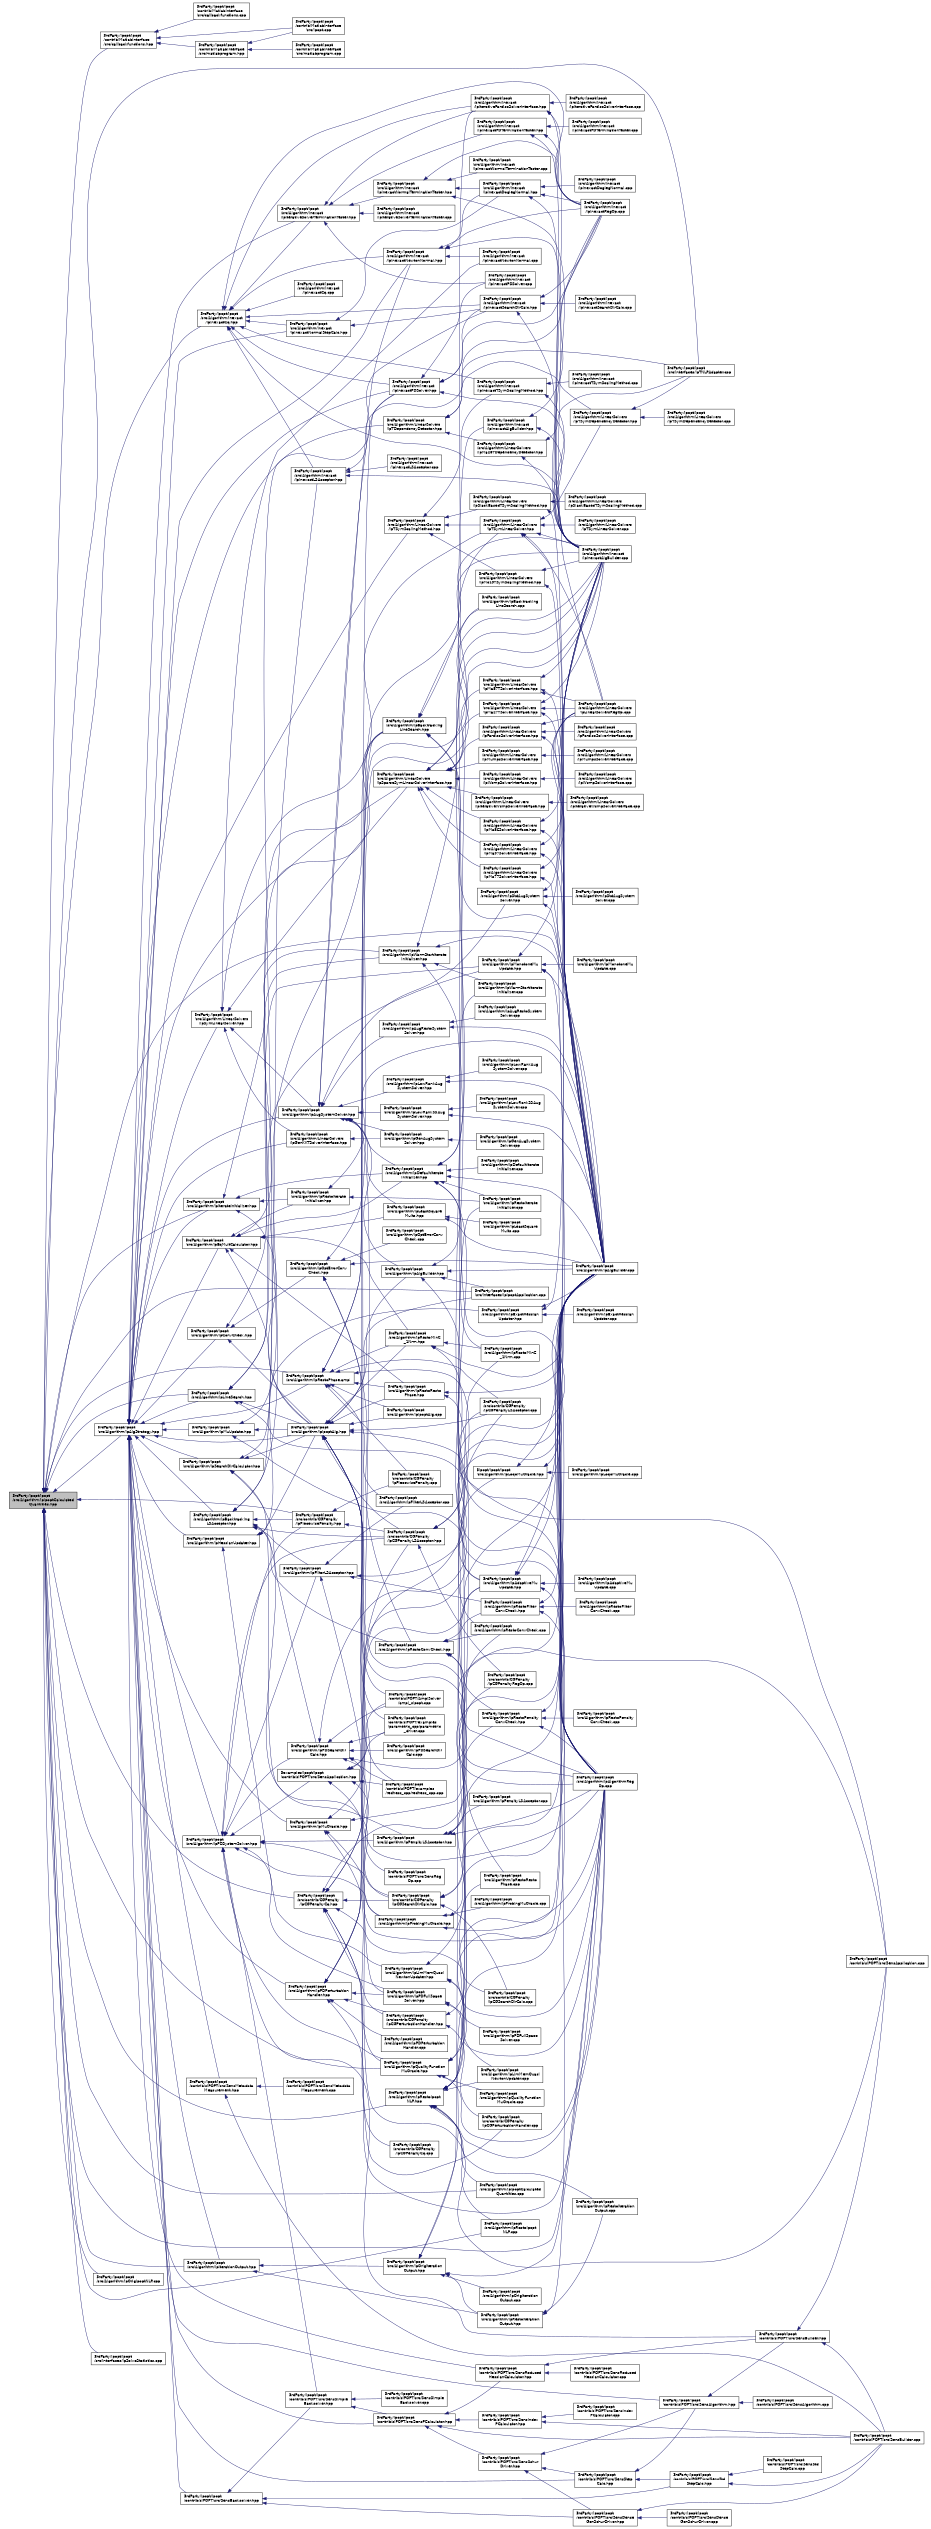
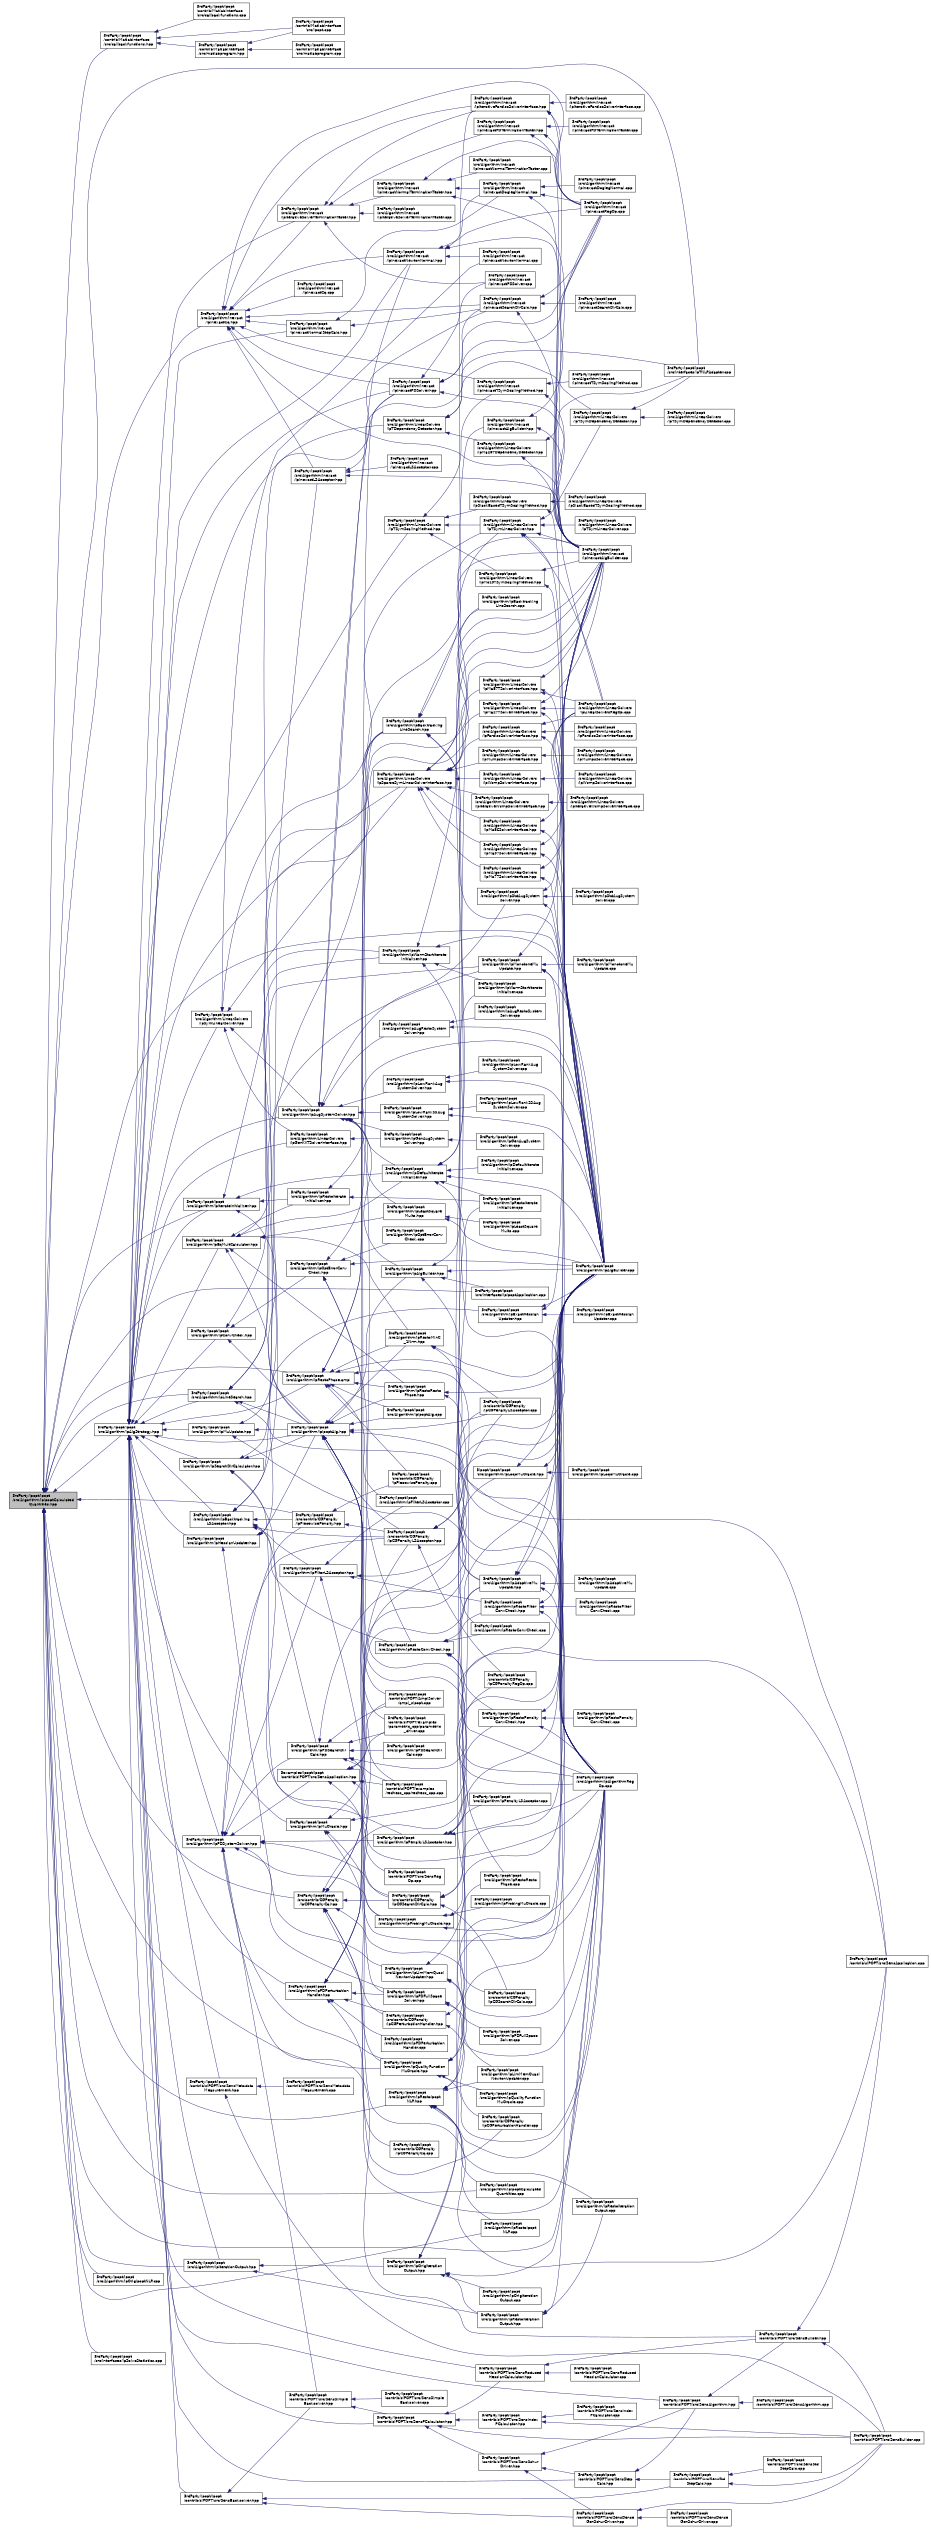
edge "3rdParty/Ipopt/Ipopt /src/Interfaces/IpIpoptApplication.cpp" -> "3rdParty/Ipopt/Ipopt /src/Algorithm/IpIpoptAlg.hpp": removed
node "3rdParty/Ipopt/Ipopt /src/Algorithm/IpRestoMinC _1Nrm.cpp": removed
edge "3rdParty/Ipopt/Ipopt /src/Algorithm/IpRestoConvCheck.cpp" -> "3rdParty/Ipopt/Ipopt /src/Algorithm/IpRestoIpopt NLP.hpp": removed
